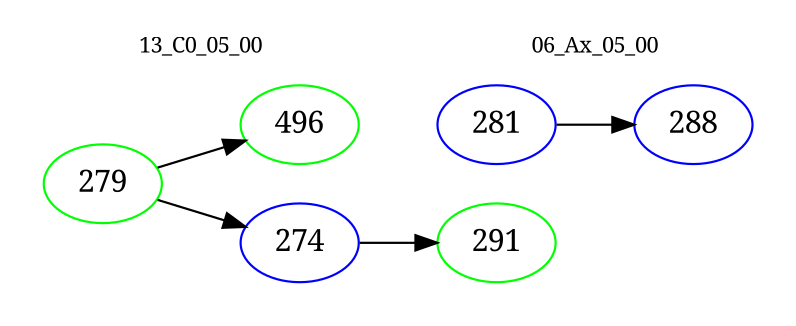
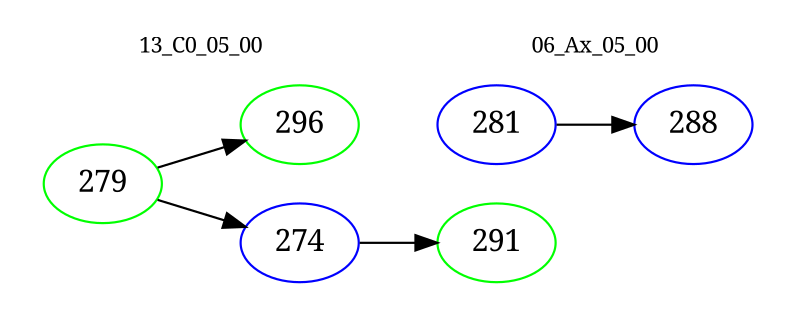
node "496": label "496" -> "296"
